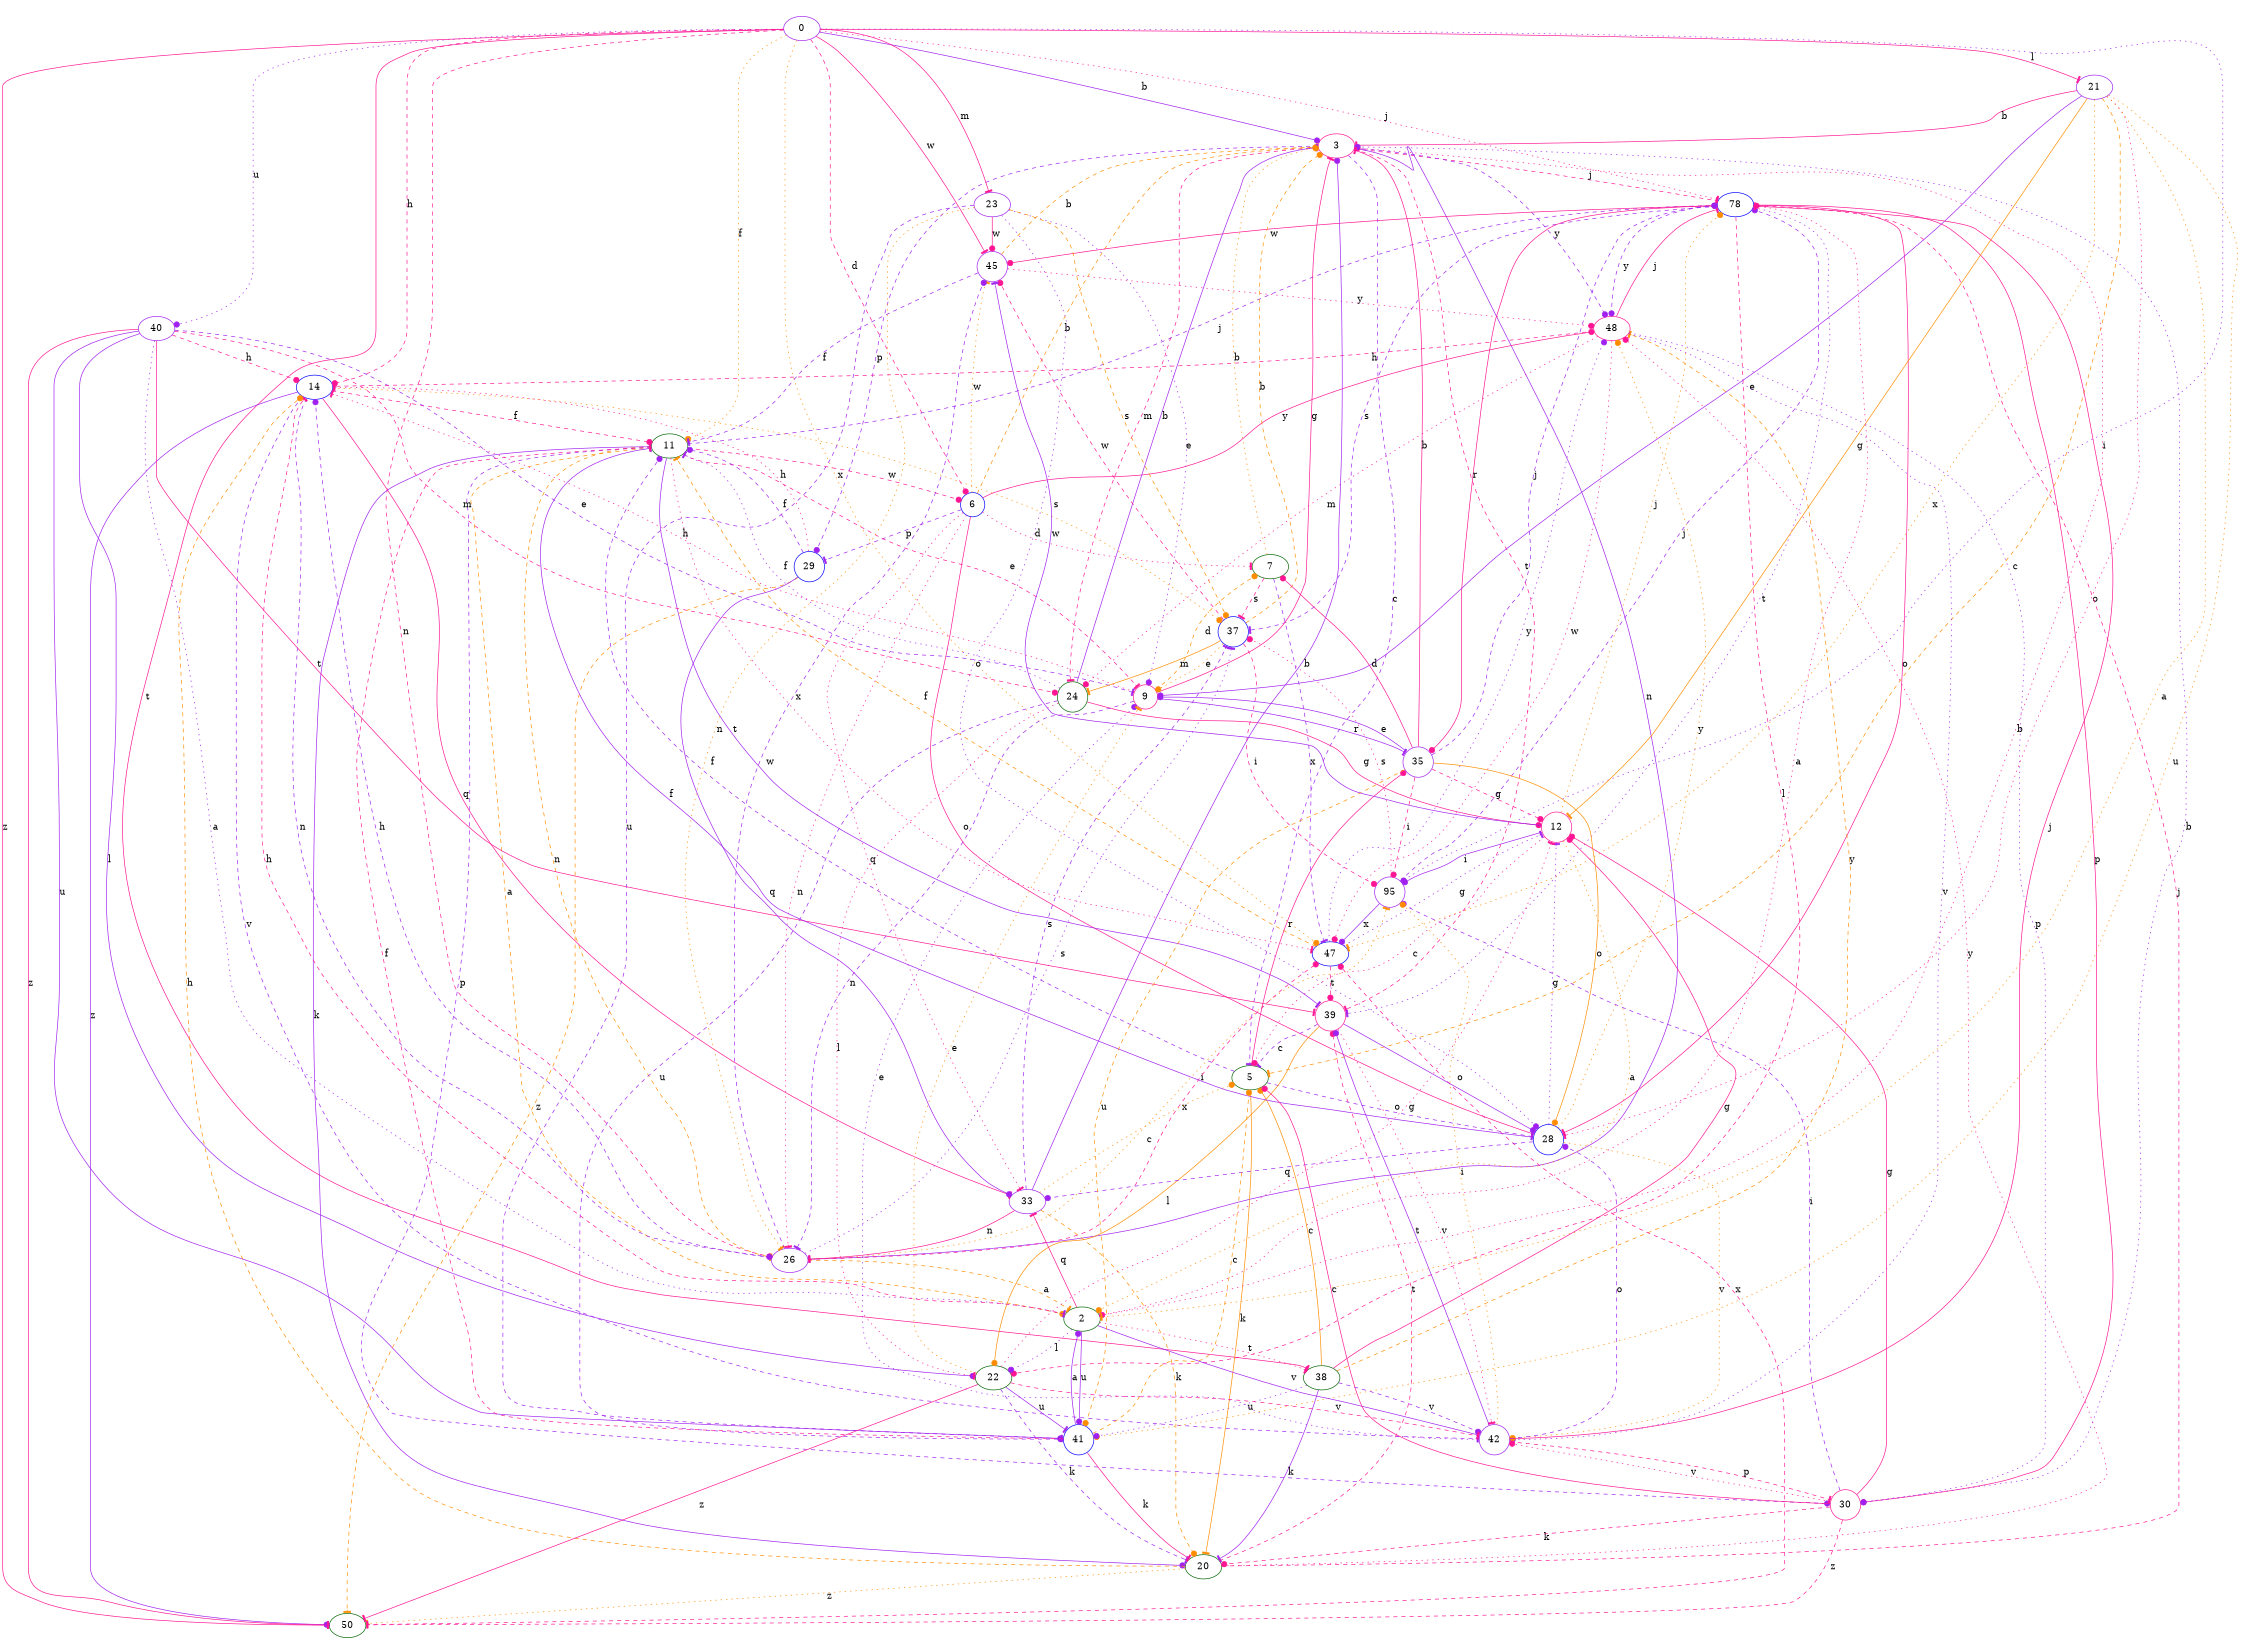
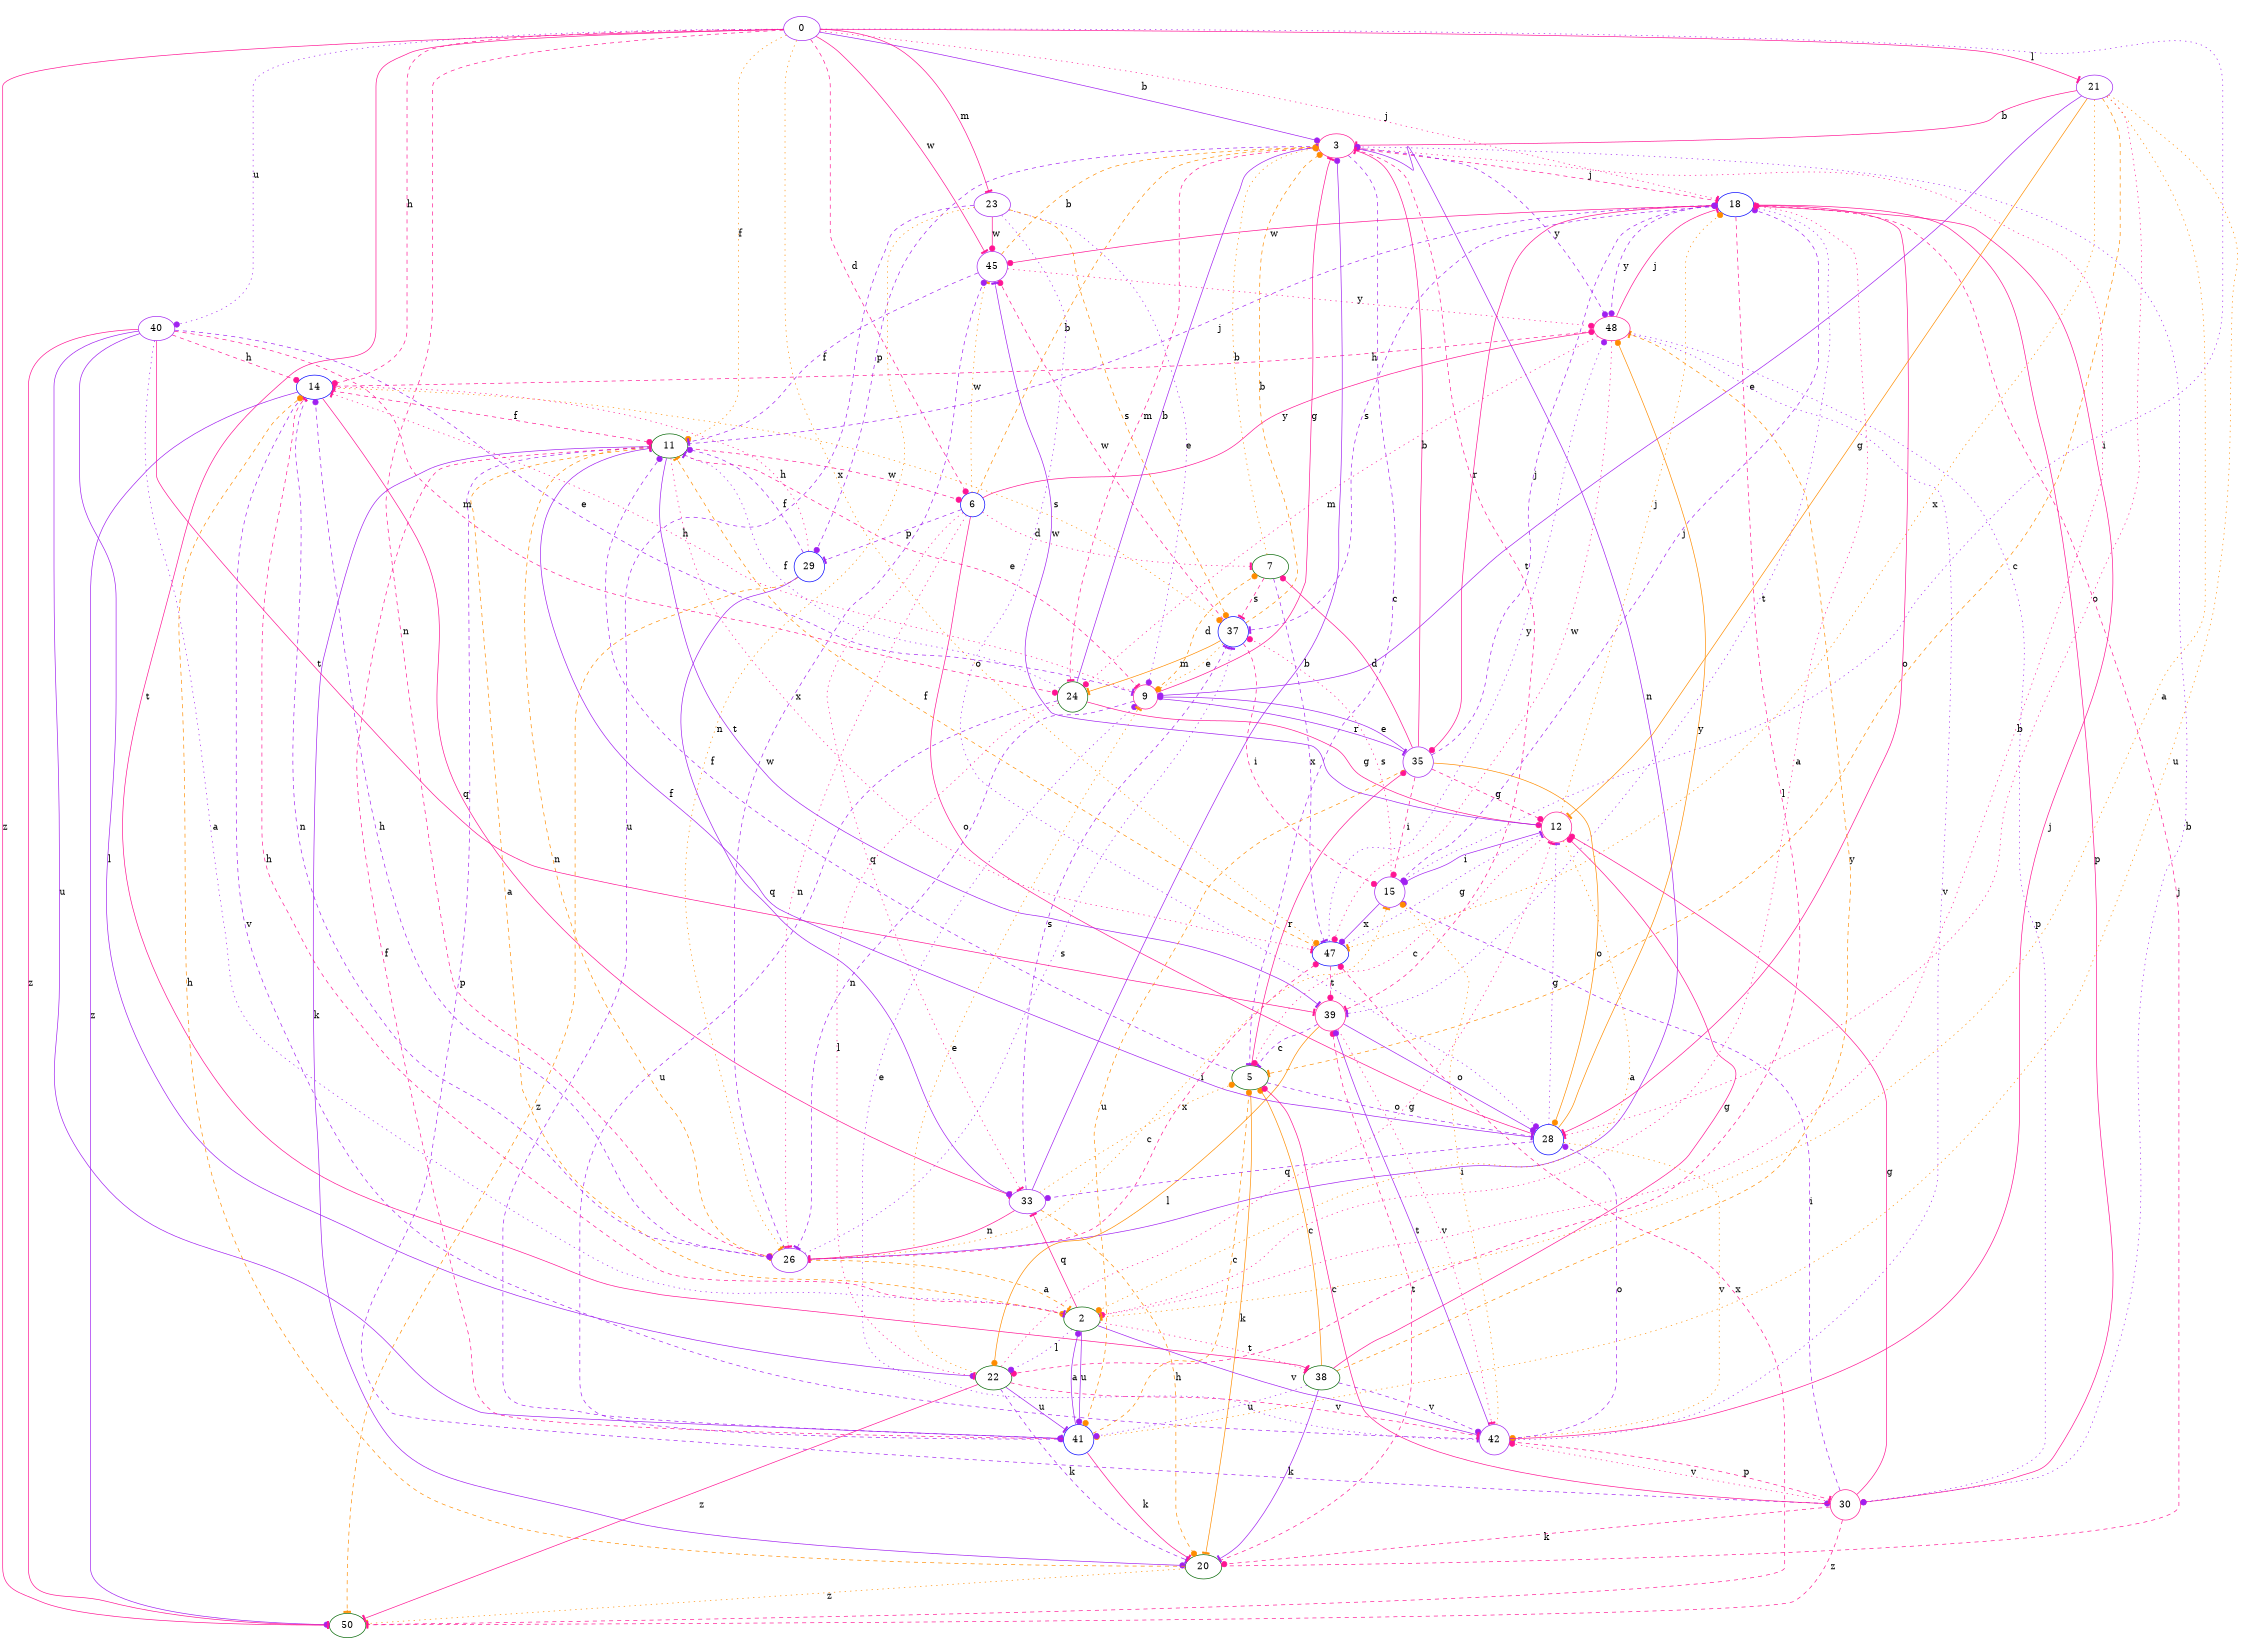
node "78": label "78" -> "18"
edge "28" -> "48": style dotted -> solid
node "95": label "95" -> "15"
edge "20" -> "48": removed, label "y"
edge "33" -> "20": label "k" -> "h"
